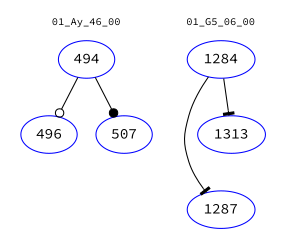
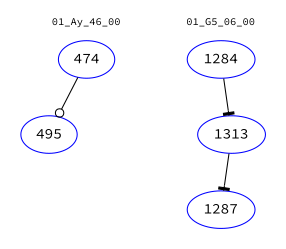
node "494": label "494" -> "474"
edge "1284" -> "1287": now "1313" -> "1287"
node "496": label "496" -> "495"
node "507": removed
